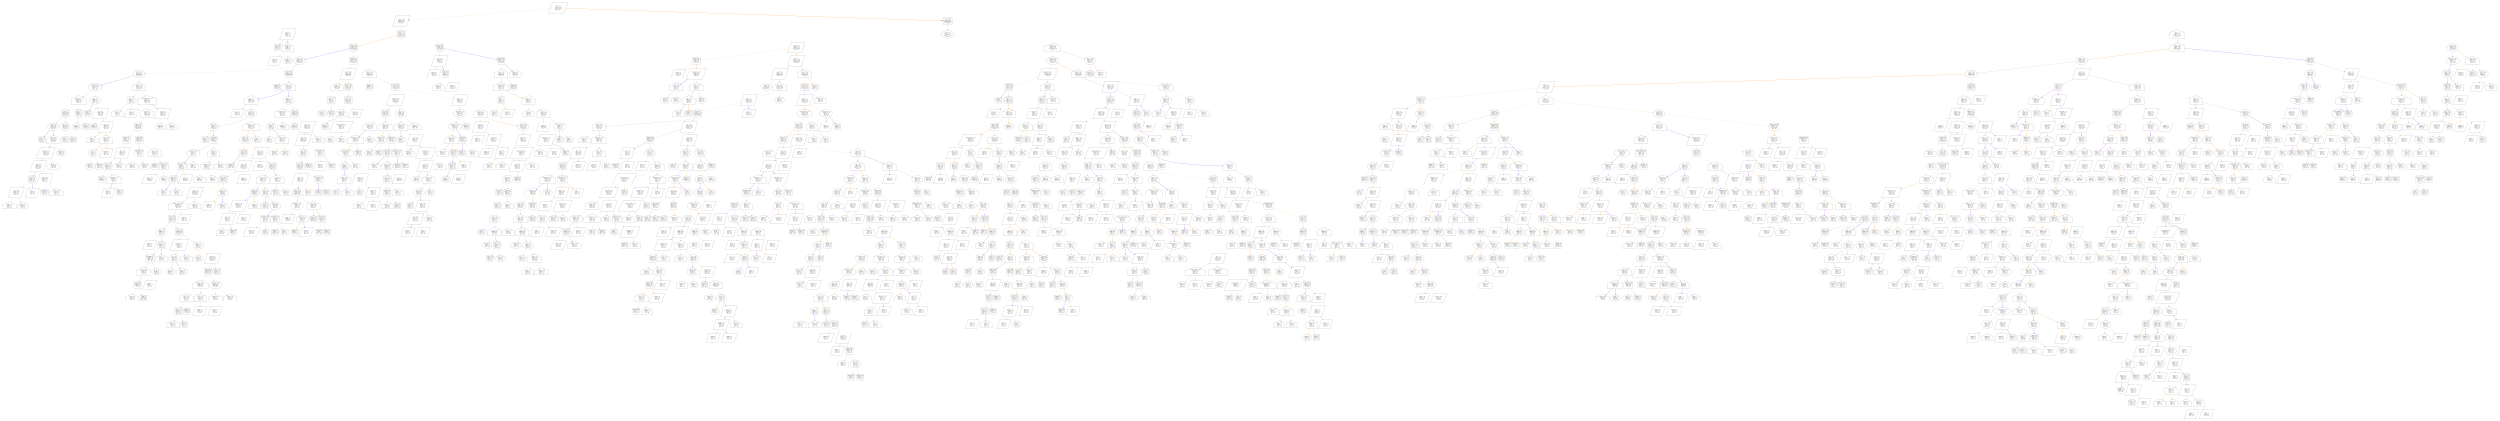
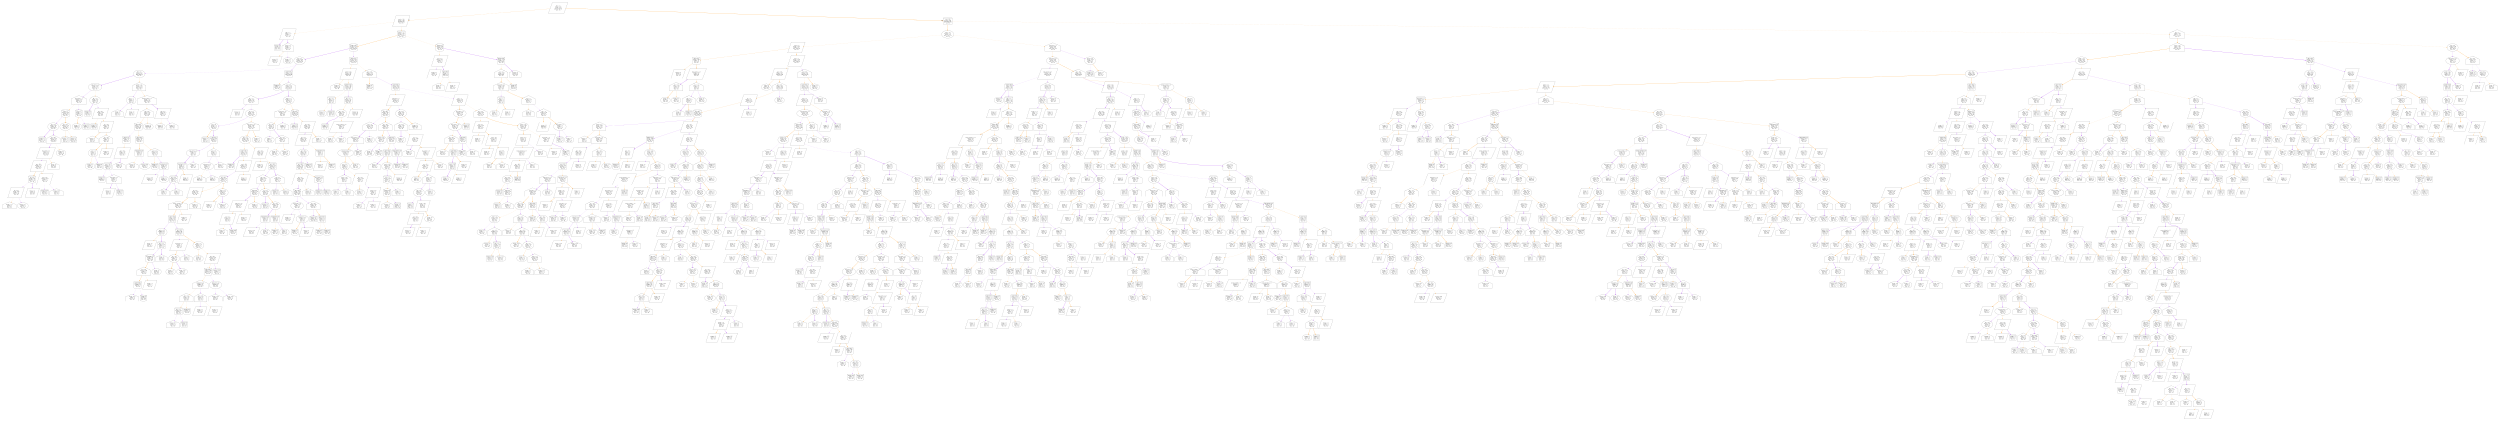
node "entropy = 0.0 samples = 69 value = [69, 0] class = No": added
